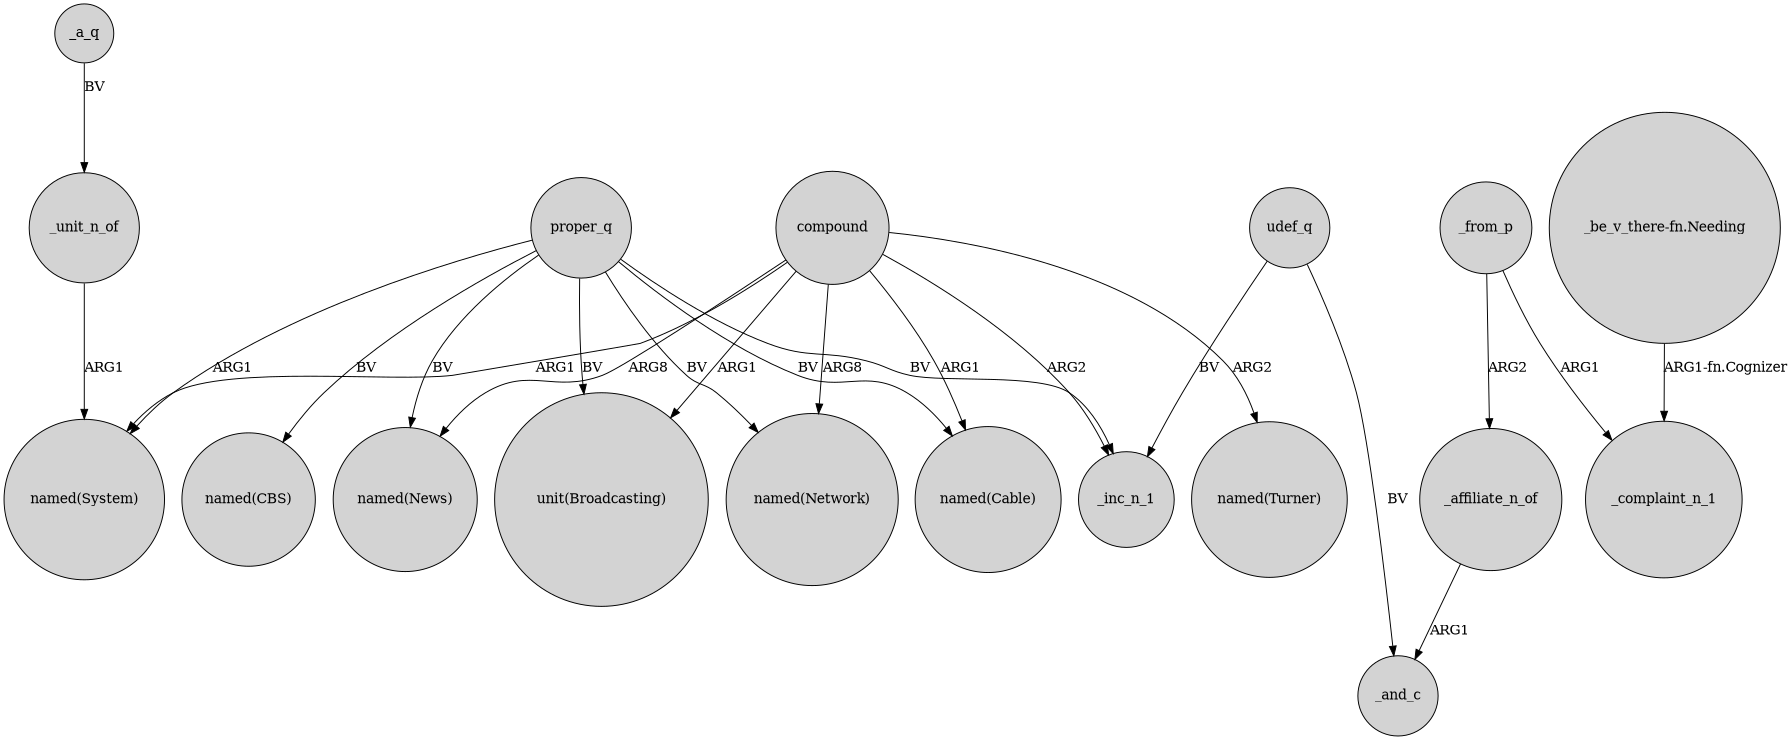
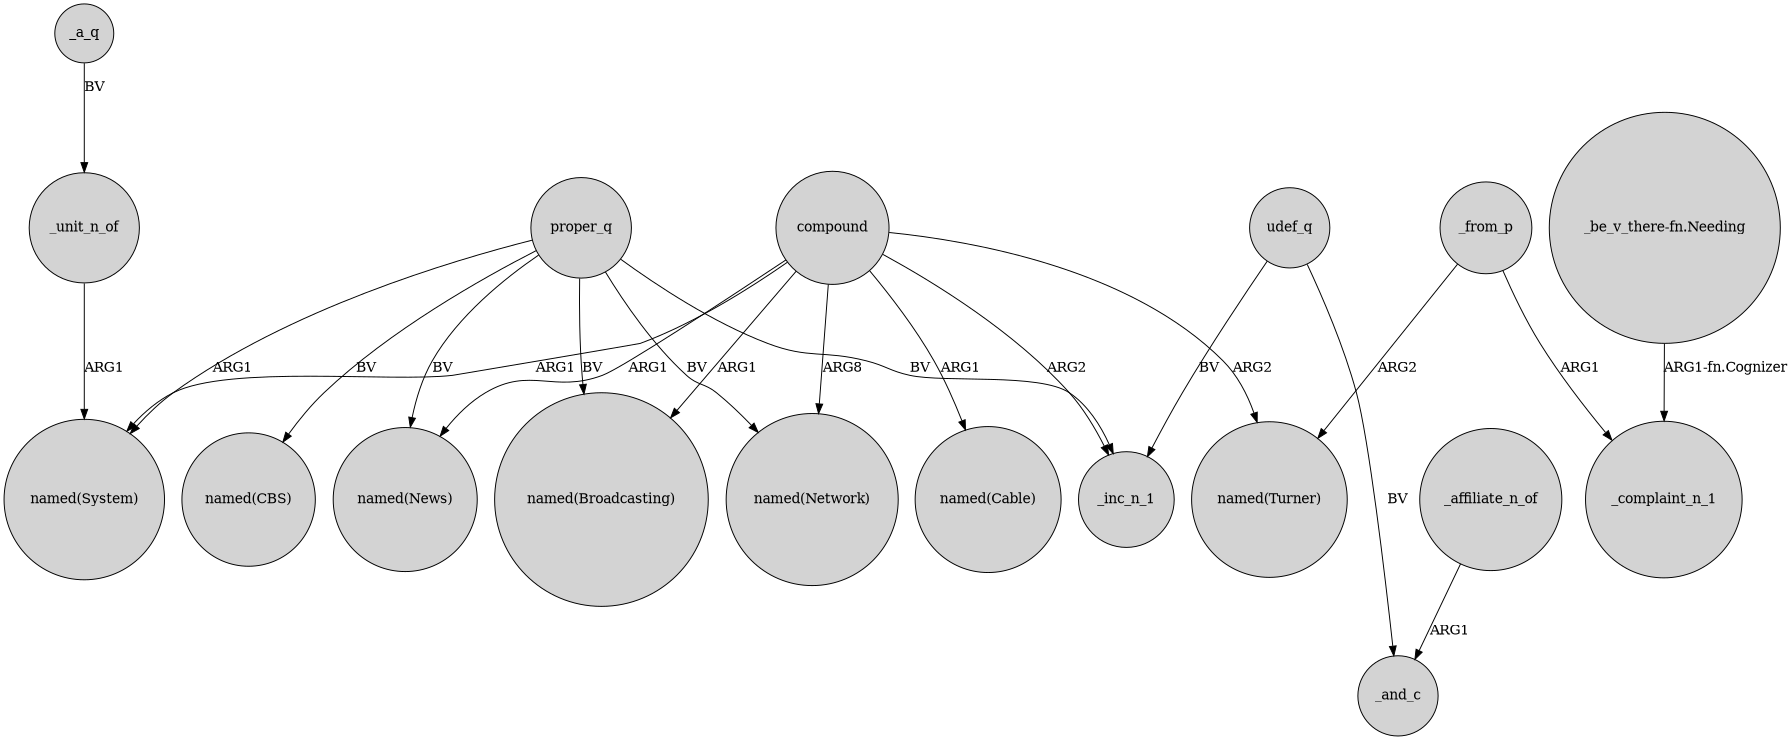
edge "_from_p" -> "_affiliate_n_of": now "_from_p" -> "named(Turner)"
edge "proper_q" -> "named(Cable)": removed, label "BV"
edge "compound" -> "named(News)": label "ARG8" -> "ARG1"
node "unit(Broadcasting)": label "unit(Broadcasting)" -> "named(Broadcasting)"
